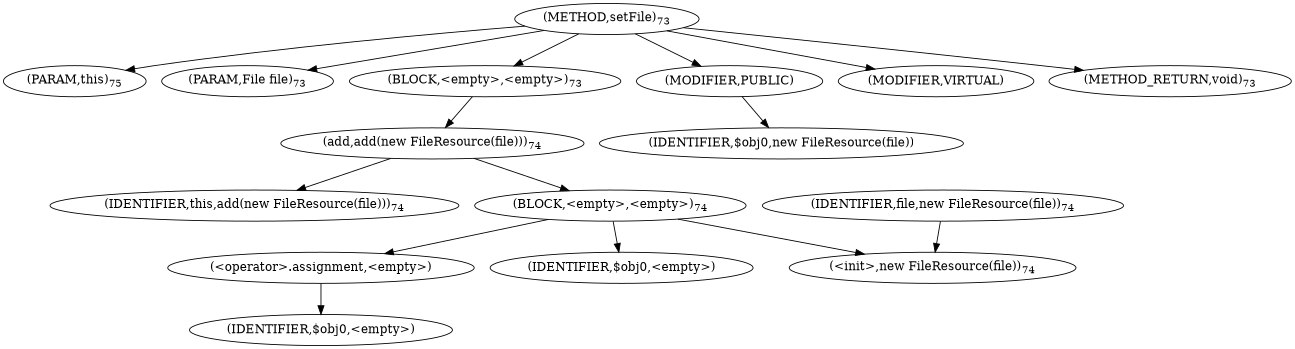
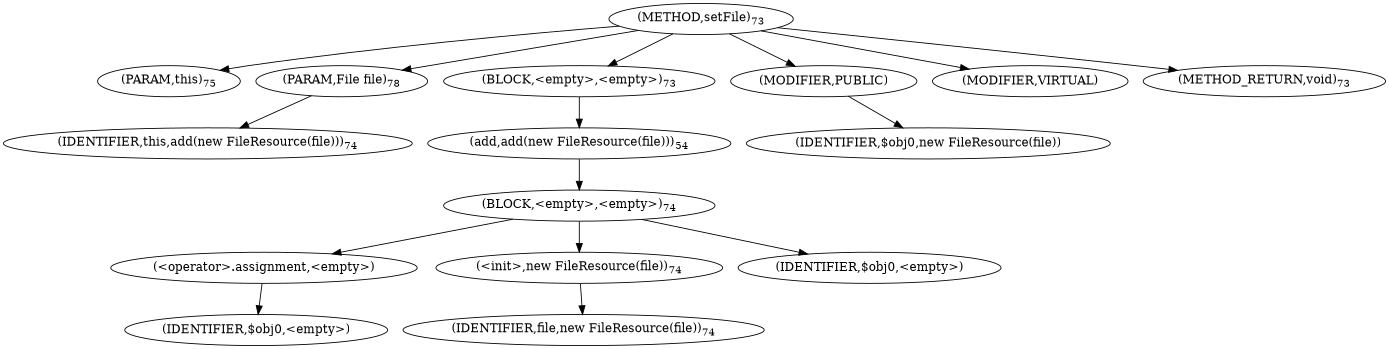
node "(PARAM,File file)": text "73" -> "78"
node "(add,add(new FileResource(file)))": text "74" -> "54"
edge "(add,add(new FileResource(file)))" -> "(IDENTIFIER,this,add(new FileResource(file)))": now "(PARAM,File file)" -> "(IDENTIFIER,this,add(new FileResource(file)))"
edge "(IDENTIFIER,file,new FileResource(file))" -> "(<init>,new FileResource(file))": reversed
